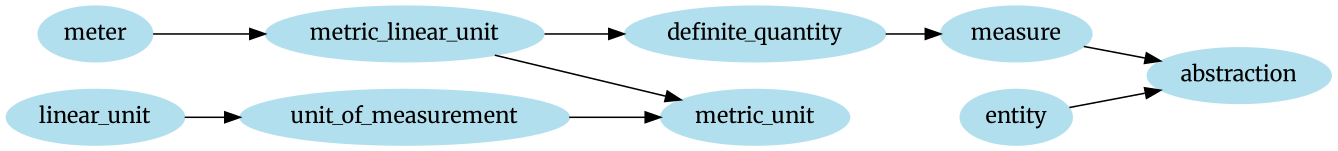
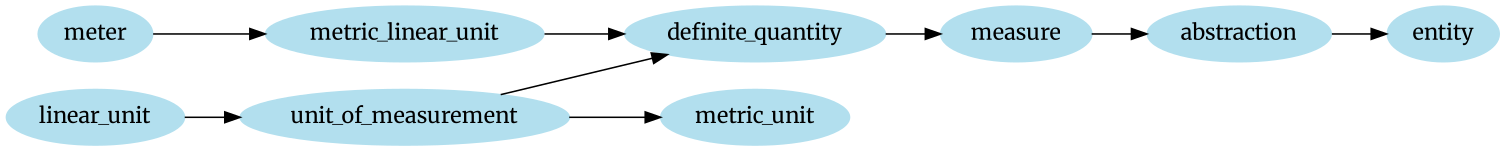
edge "unit_of_measurement" -> "definite_quantity": added
edge "metric_linear_unit" -> "metric_unit": removed
edge "entity" -> "abstraction": reversed
